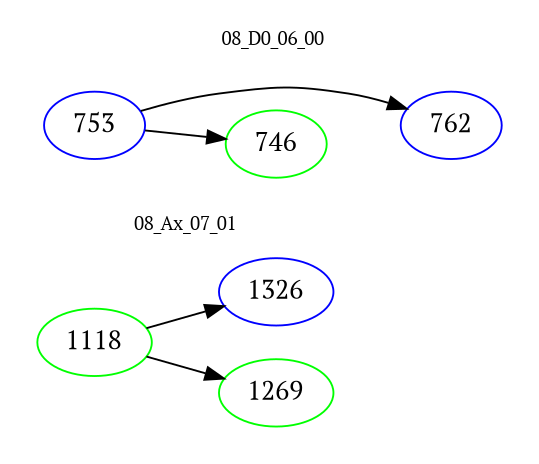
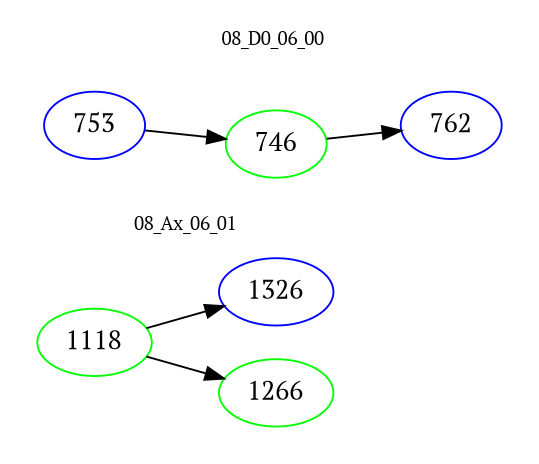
edge "753" -> "762": now "746" -> "762"
cluster "08_Ax_07_01": label "08_Ax_07_01" -> "08_Ax_06_01"
node "1269": label "1269" -> "1266"
